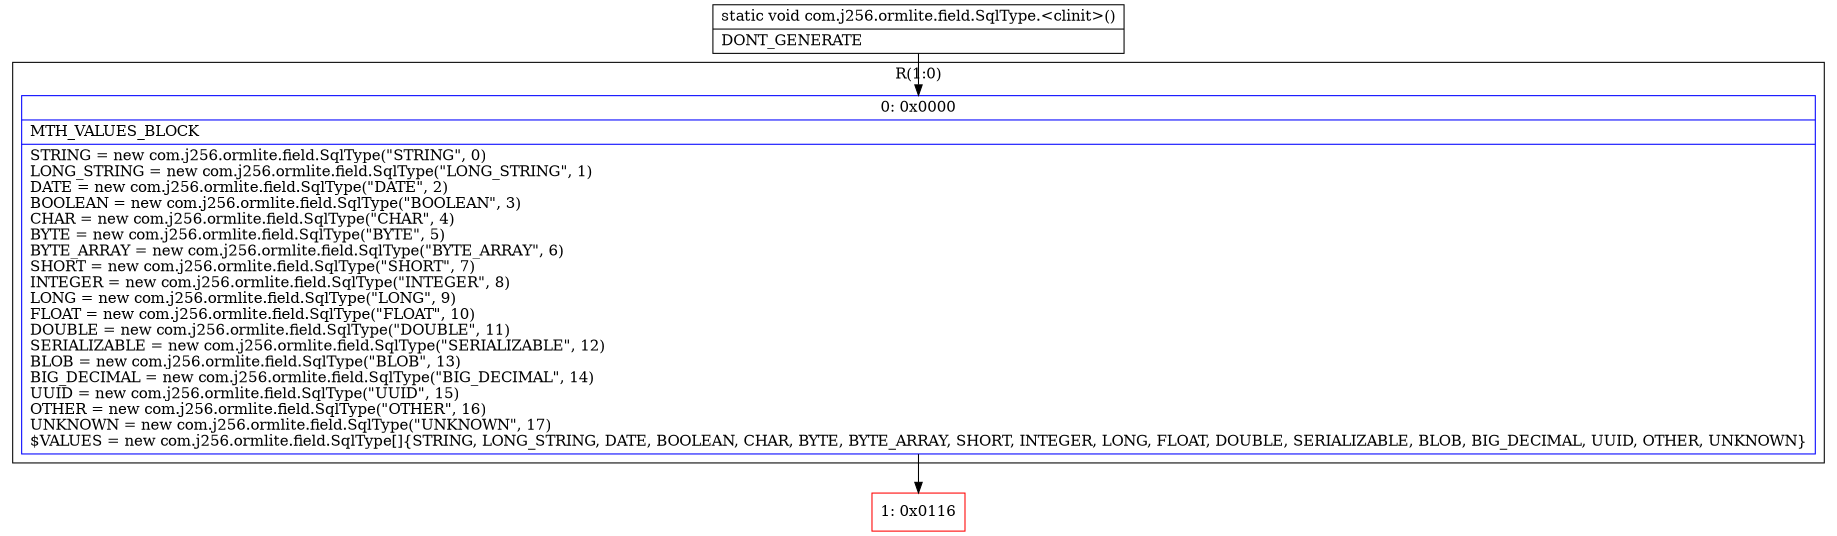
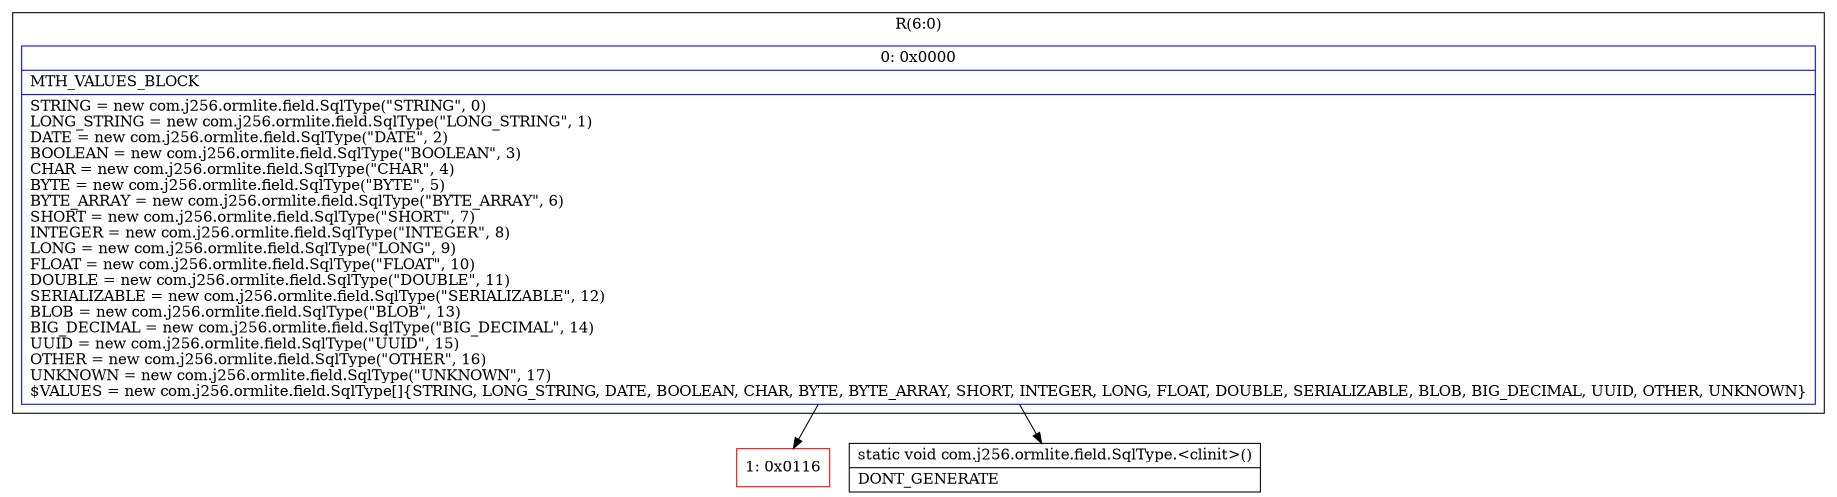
edge "static void com.j256.ormlite.field.SqlType.<clinit>()" -> "0: 0x0000": reversed
cluster "R(1:0)": label "R(1:0)" -> "R(6:0)"
